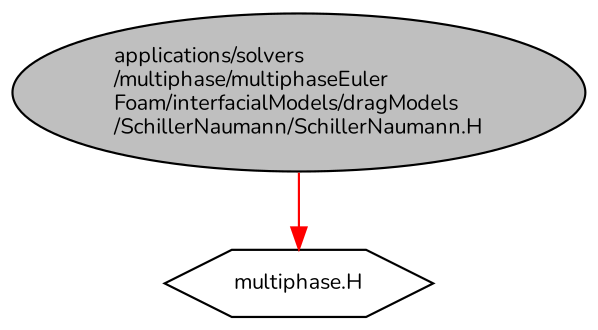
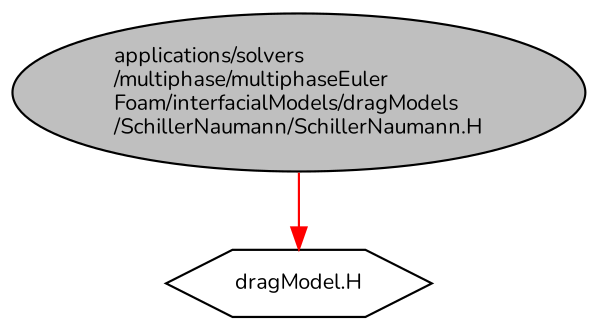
node "multiphase.H": label "multiphase.H" -> "dragModel.H"
